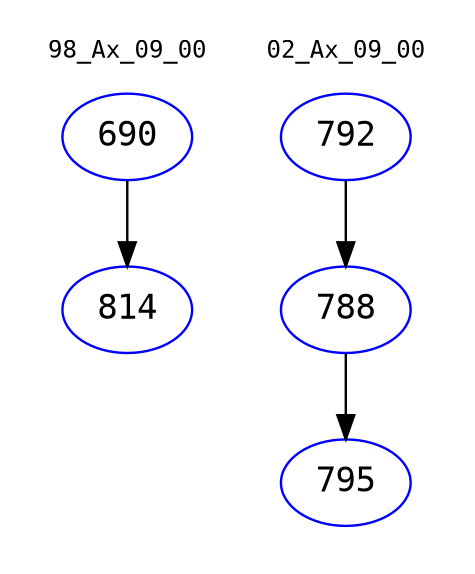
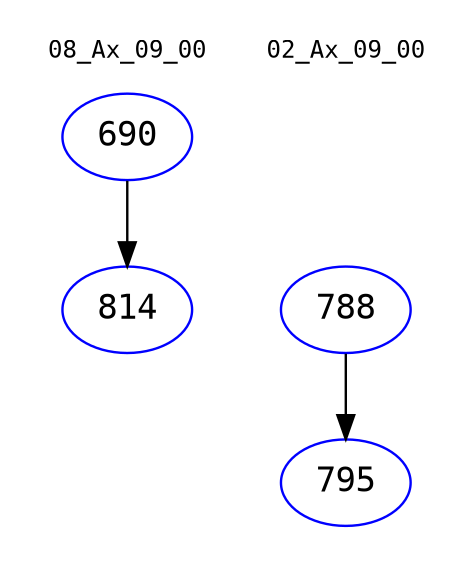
cluster "98_Ax_09_00": label "98_Ax_09_00" -> "08_Ax_09_00"
node "792": removed
